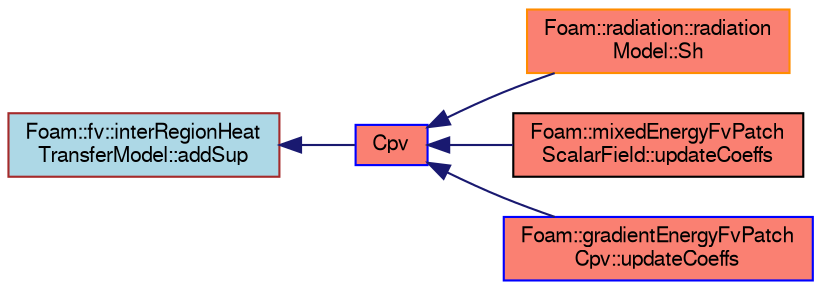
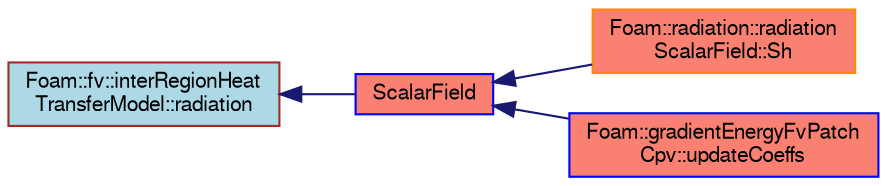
node "Foam::radiation::radiation Model::Sh": label "Foam::radiation::radiation Model::Sh" -> "Foam::radiation::radiation ScalarField::Sh"
node "Foam::fv::interRegionHeat TransferModel::addSup": label "Foam::fv::interRegionHeat TransferModel::addSup" -> "Foam::fv::interRegionHeat TransferModel::radiation"
node "Cpv": label "Cpv" -> "ScalarField"
node "Foam::mixedEnergyFvPatch ScalarField::updateCoeffs": removed
